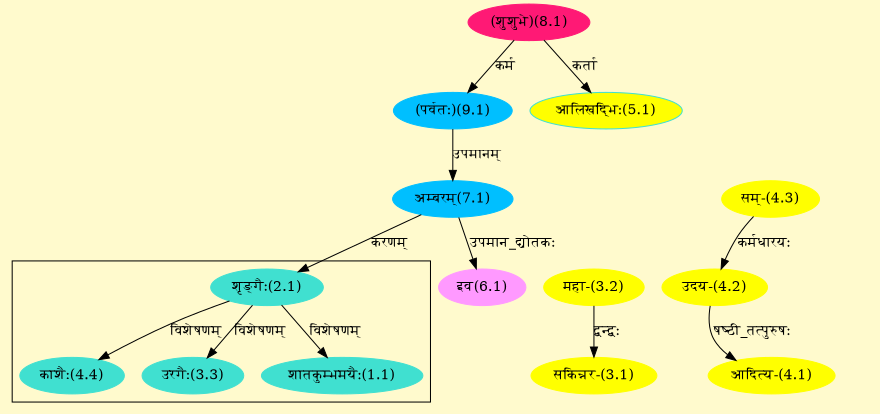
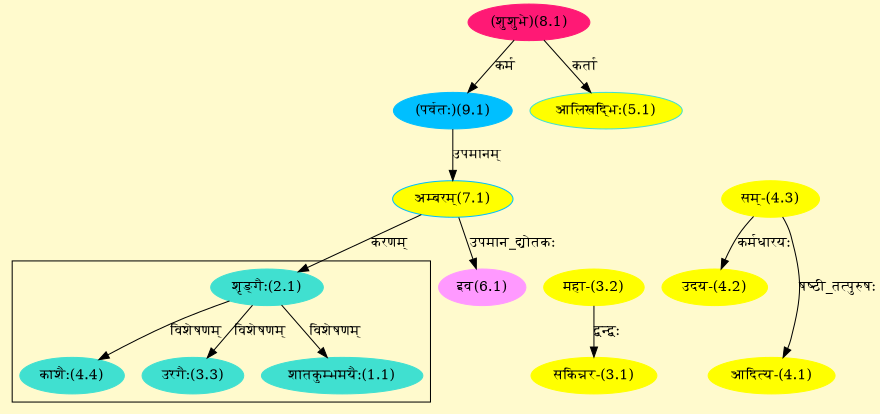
node "अम्बरम्(7.1)": fillcolor #00bfff -> #ffff00
edge "उदय-(4.2)" -> "आदित्य-(4.1)": now "सम्-(4.3)" -> "आदित्य-(4.1)"
